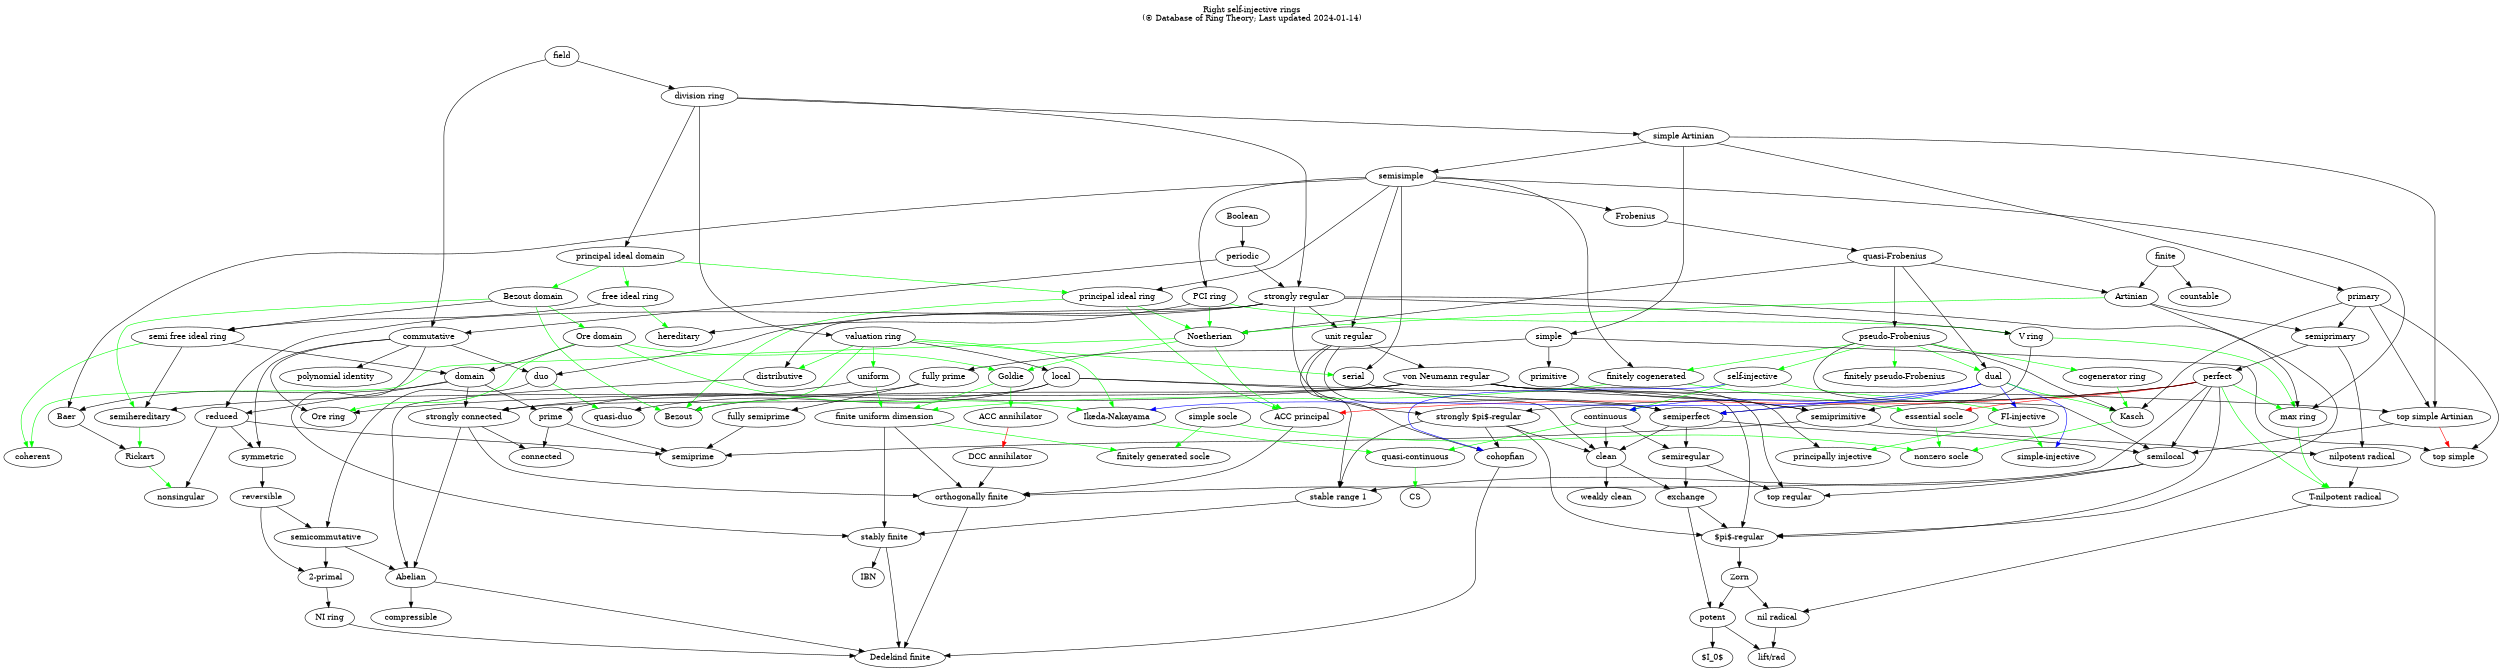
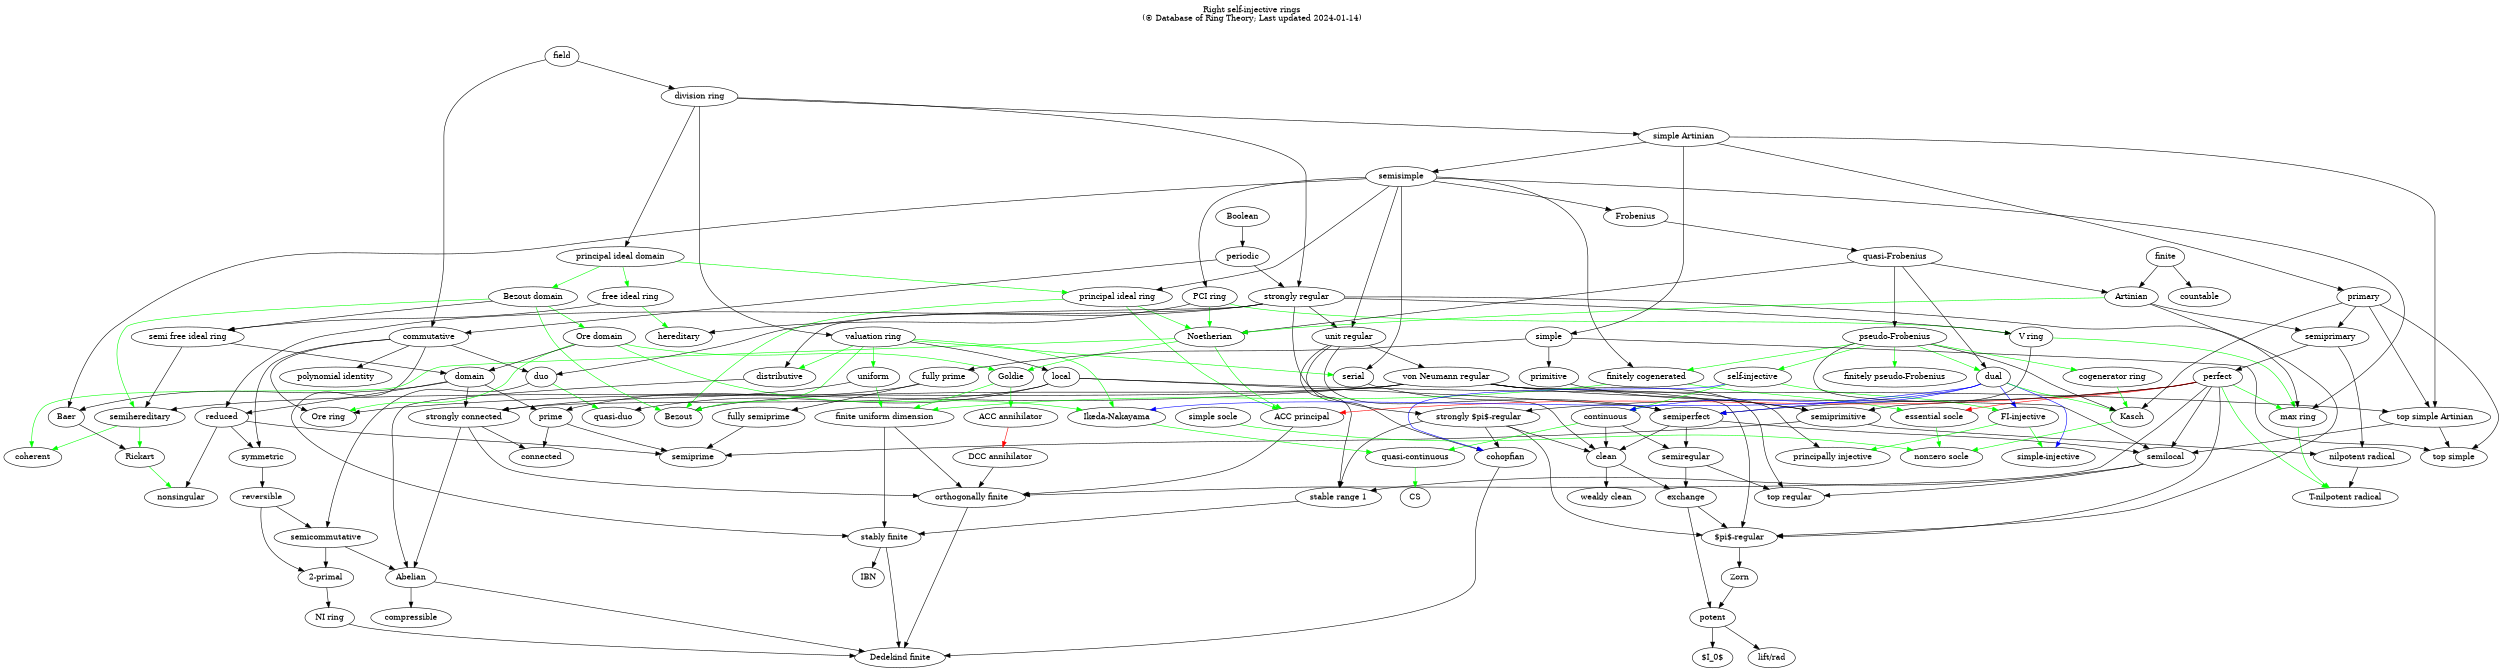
edge "semi free ideal ring" -> "coherent": now "semihereditary" -> "coherent"
edge "top simple Artinian" -> "top simple": color red -> black
node "finitely generated socle": removed
node "nil radical": removed
